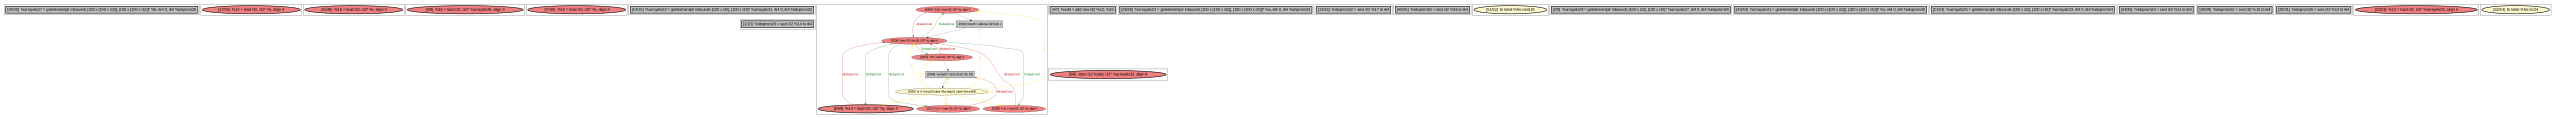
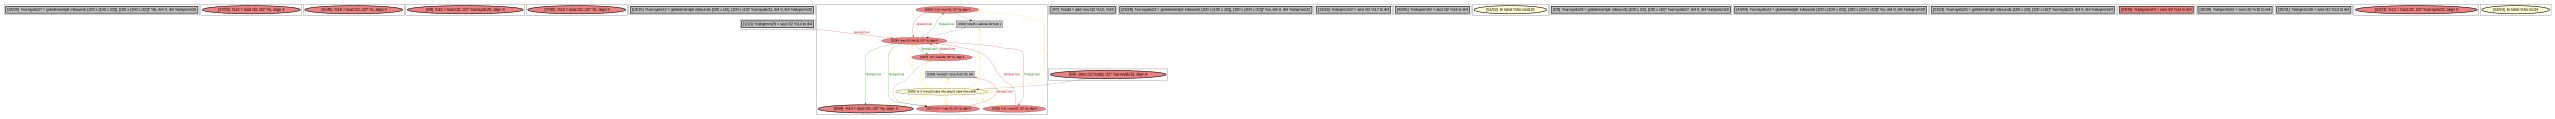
node "[34/35]  %idxprom24 = sext i32 %11 to i64": fillcolor grey -> lightcoral
edge "[11/58]  store i32 %inc35, i32* %j, align 4" -> "[33/36]  %11 = load i32, i32* %j, align 4": color forestgreen -> firebrick3
edge "[0/59]  %14 = load i32, i32* %j, align 4" -> "[11/58]  store i32 %inc35, i32* %j, align 4": now "[1/10]  %idxprom28 = sext i32 %14 to i64" -> "[11/58]  store i32 %inc35, i32* %j, align 4"
edge "[18/57]  %9 = load i32, i32* %j, align 4" -> "[19/56]  %cmp20 = icmp slt i32 %9, 100": now "[18/57]  %9 = load i32, i32* %j, align 4" -> "[12/17]  %17 = load i32, i32* %j, align 4"
edge "[19/56]  %cmp20 = icmp slt i32 %9, 100" -> "[20/55]  br i1 %cmp20, label %for.body21, label %for.end36": now "[5/6]  store i32 %add, i32* %arrayidx33, align 4" -> "[20/55]  br i1 %cmp20, label %for.body21, label %for.end36"
